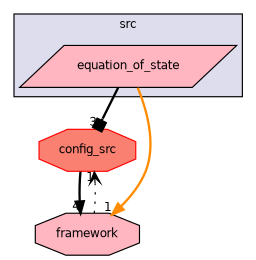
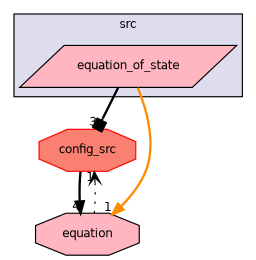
node "framework": label "framework" -> "equation"
